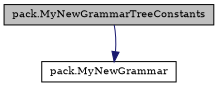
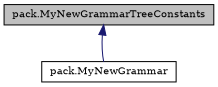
edge "pack.MyNewGrammarTreeConstants" -> "pack.MyNewGrammar": reversed
